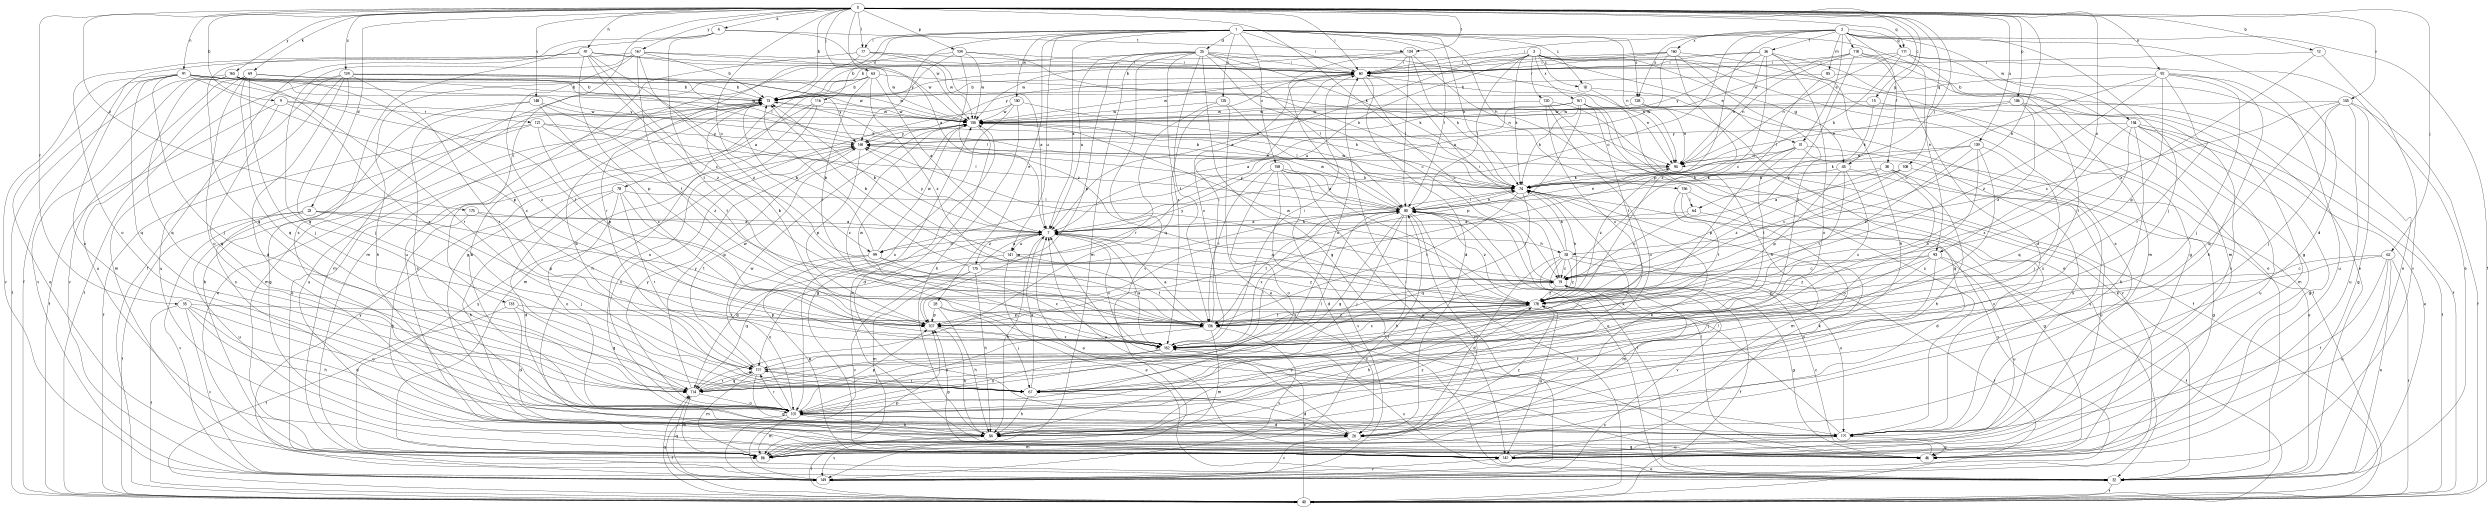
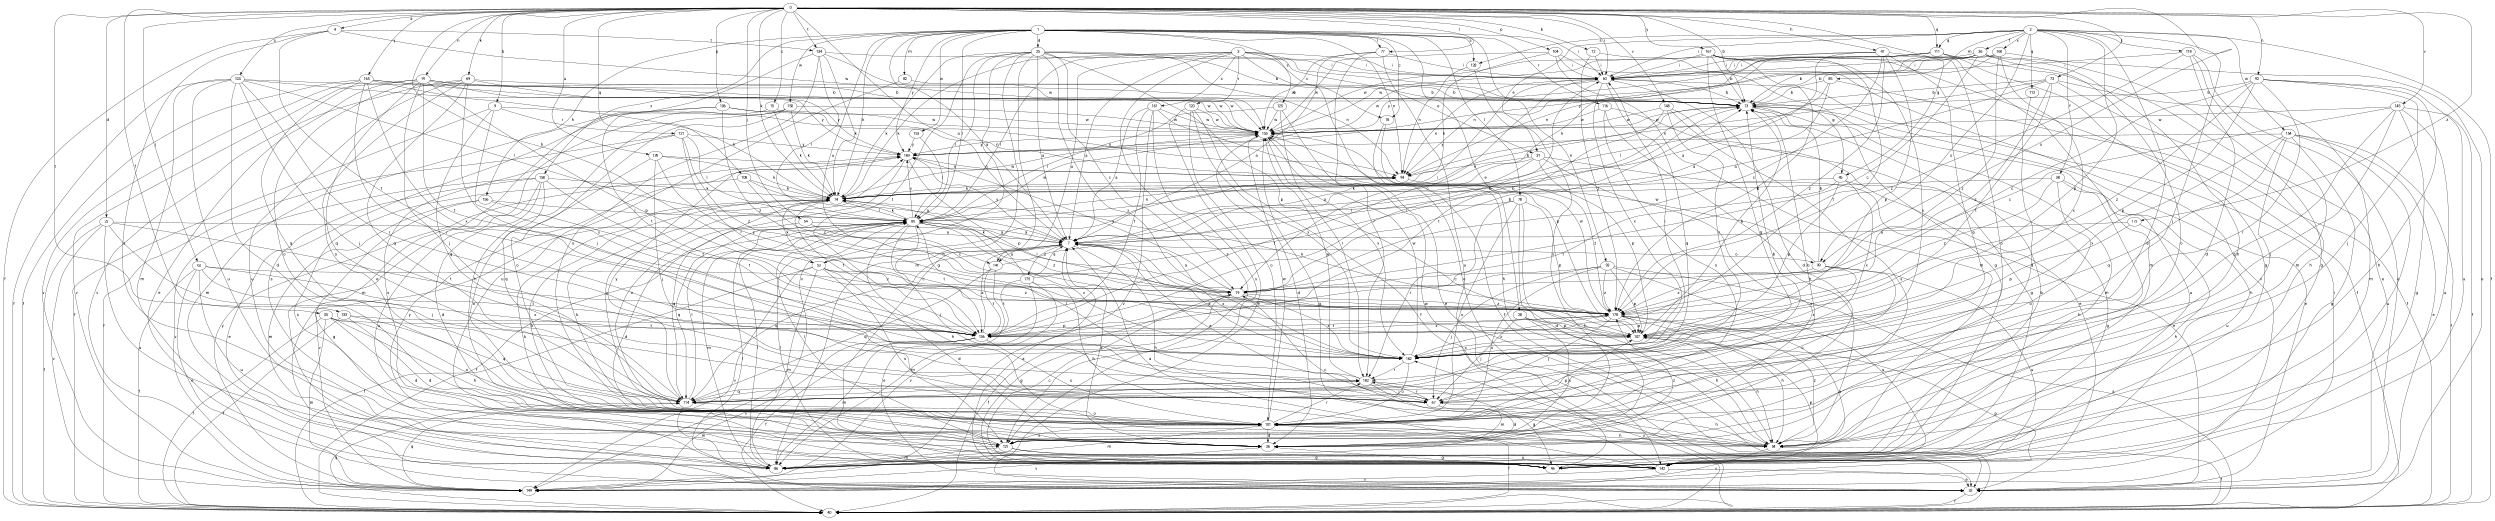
edge "0" -> "93": removed, label "n"
node "63": label "63" -> "73"
node "82": added
edge "118" -> "94": removed, label "n"
node "112": added
edge "128" -> "155": removed, label "w"
edge "118" -> "155": removed, label "w"
node "153": added
edge "161" -> "74": removed, label "k"
edge "160" -> "7": now "85" -> "7"
edge "156" -> "64": now "156" -> "80"
edge "121" -> "107": label "p" -> "r"
edge "104" -> "178": removed, label "z"
edge "139" -> "162": removed, label "x"
node "122": label "122" -> "182"
edge "93" -> "40": label "f" -> "a"
edge "35" -> "149": label "v" -> "m"
edge "136" -> "40": added, label "f"
edge "62" -> "129": now "62" -> "136"
edge "32" -> "162": removed, label "x"
